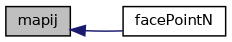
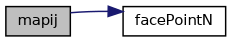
edge "facePointN" -> "mapij": reversed
